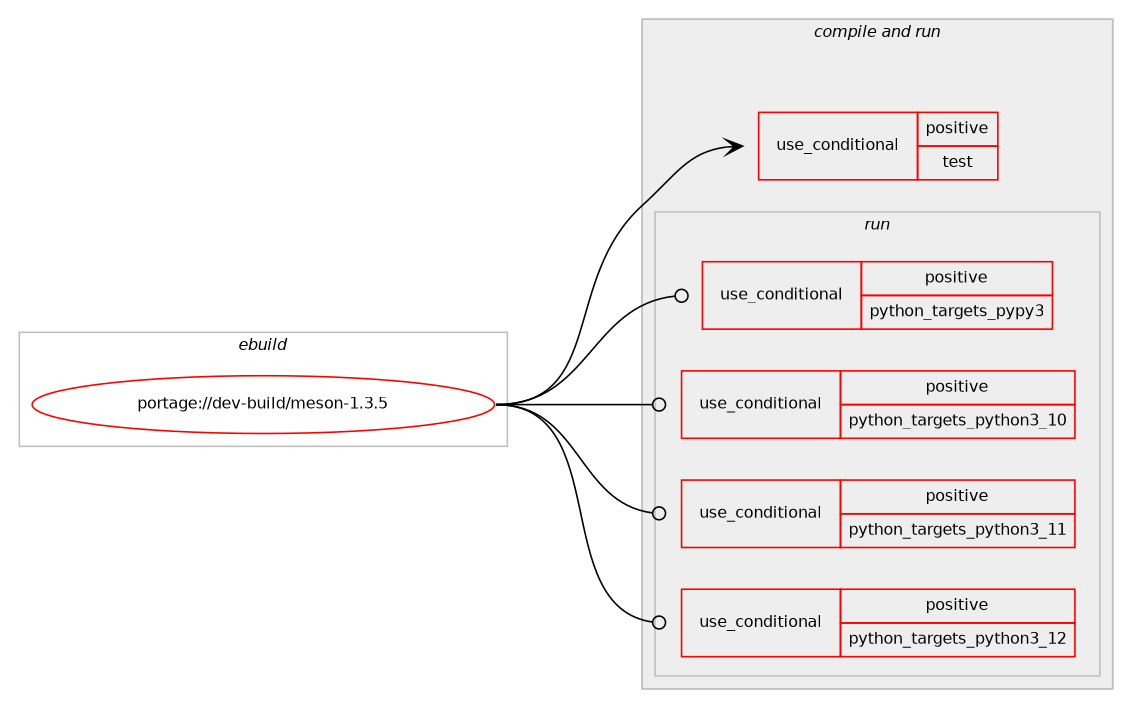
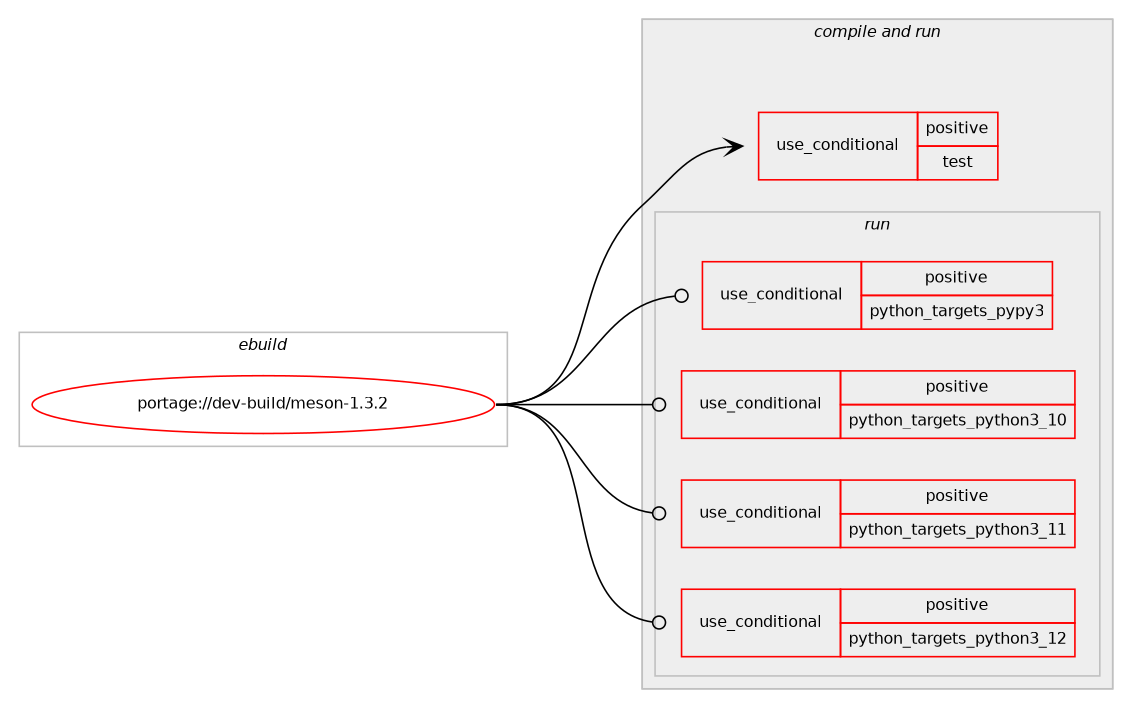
node "portage://dev-build/meson-1.3.5": label "portage://dev-build/meson-1.3.5" -> "portage://dev-build/meson-1.3.2"
